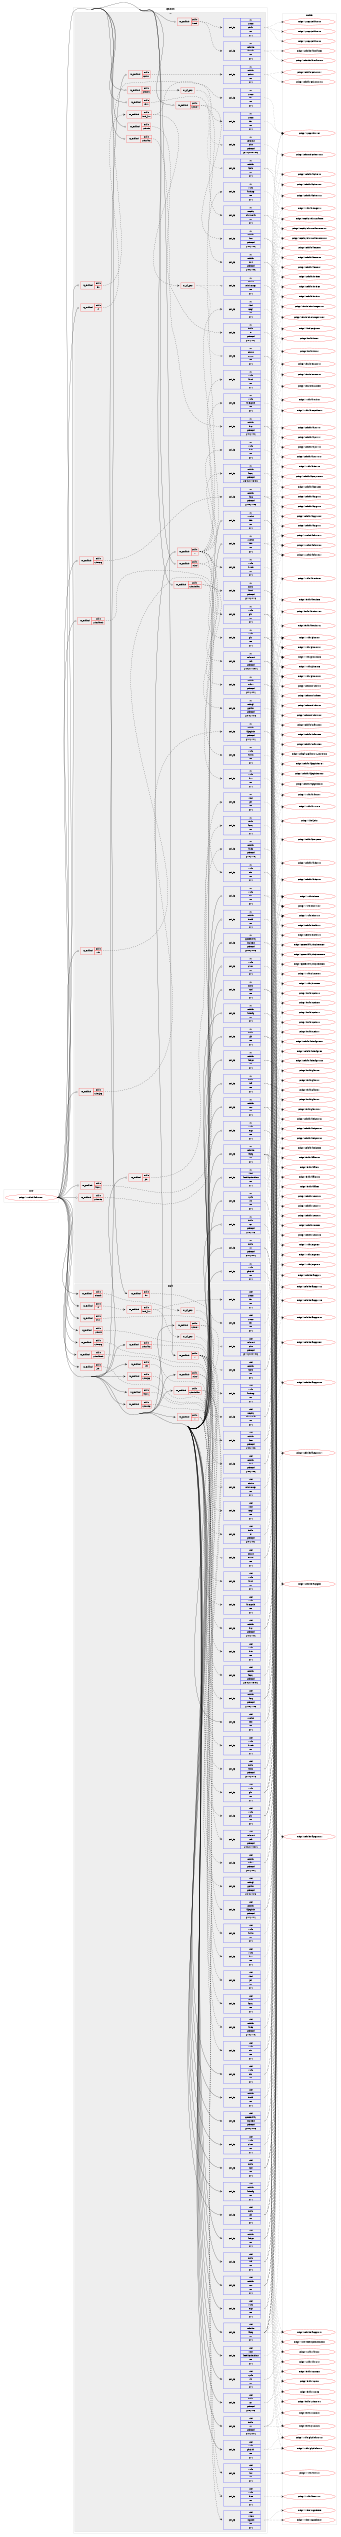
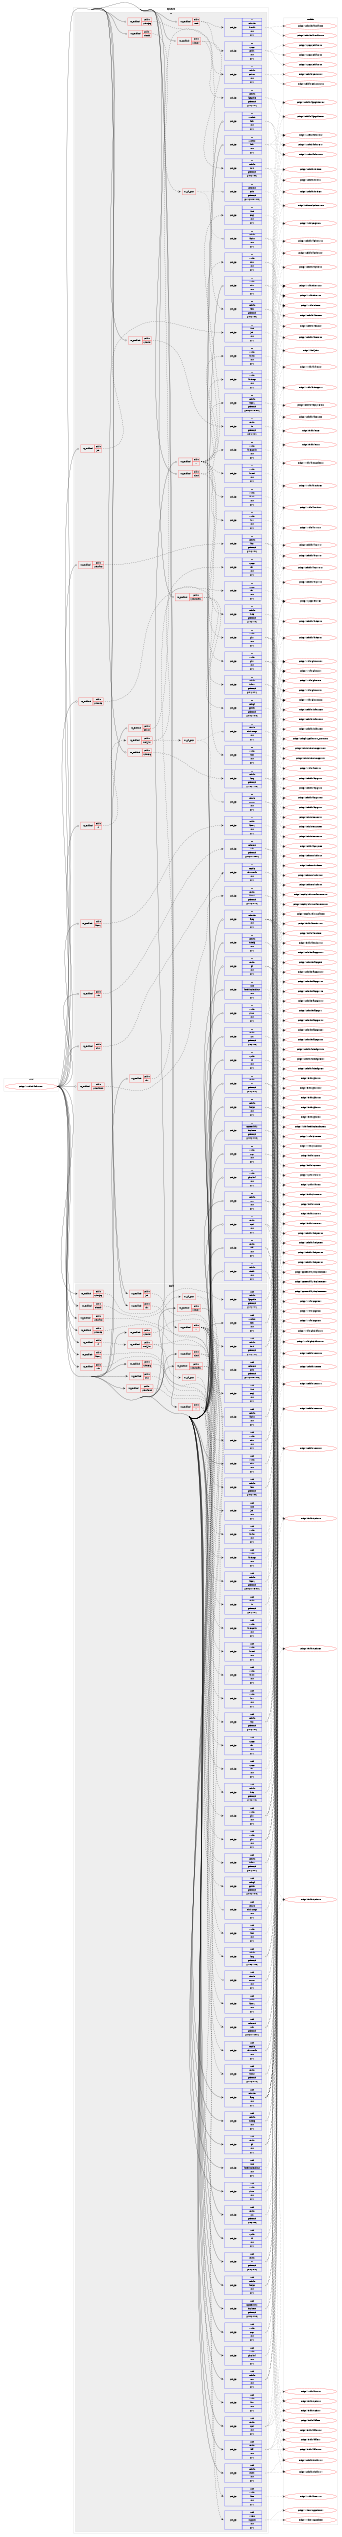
node "portage://media-libs/libjpeg-turbo-3.0.3-r1": removed
node "portage://media-video/ffmpeg-9999": label "portage://media-video/ffmpeg-9999" -> "portage://media-video/ffmpeg-9989"
node "portage://dev-libs/system-3.101.2": label "portage://dev-libs/system-3.101.2" -> "portage://dev-libs/nss-3.101.2"
